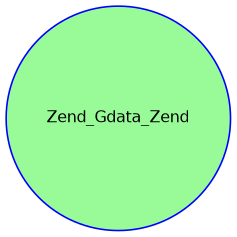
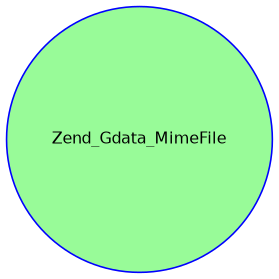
node "Zend_Gdata_Zend": label "Zend_Gdata_Zend" -> "Zend_Gdata_MimeFile"
